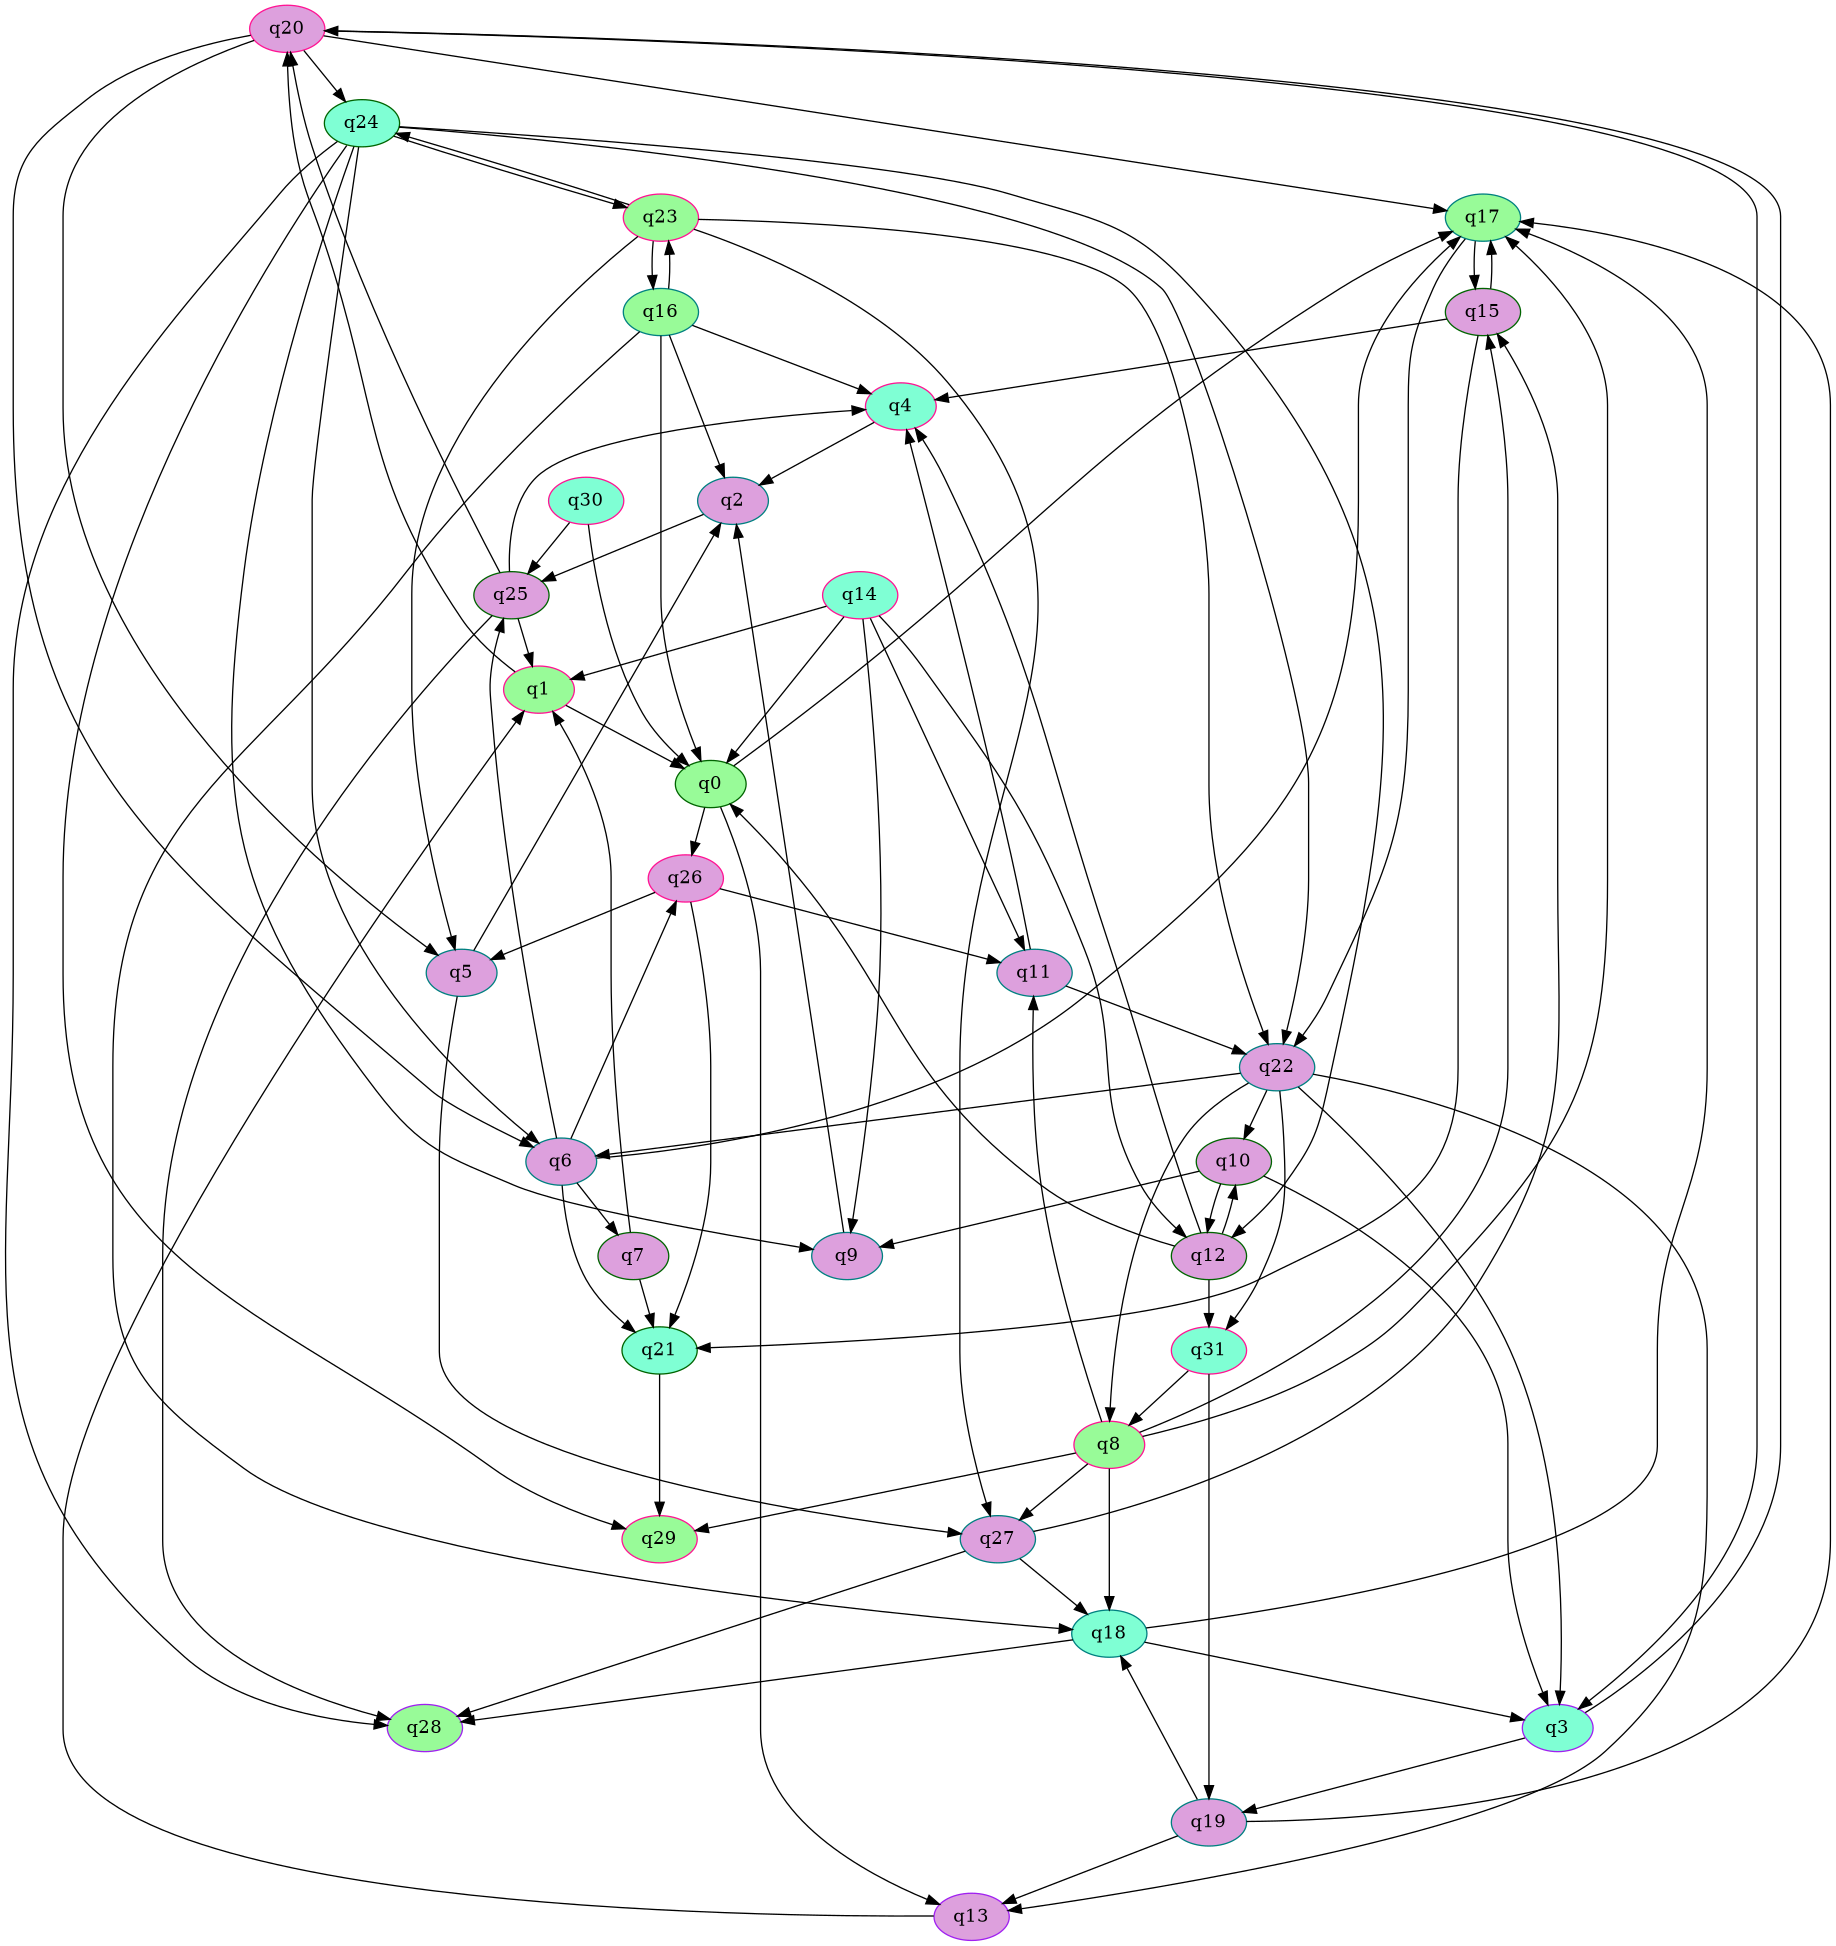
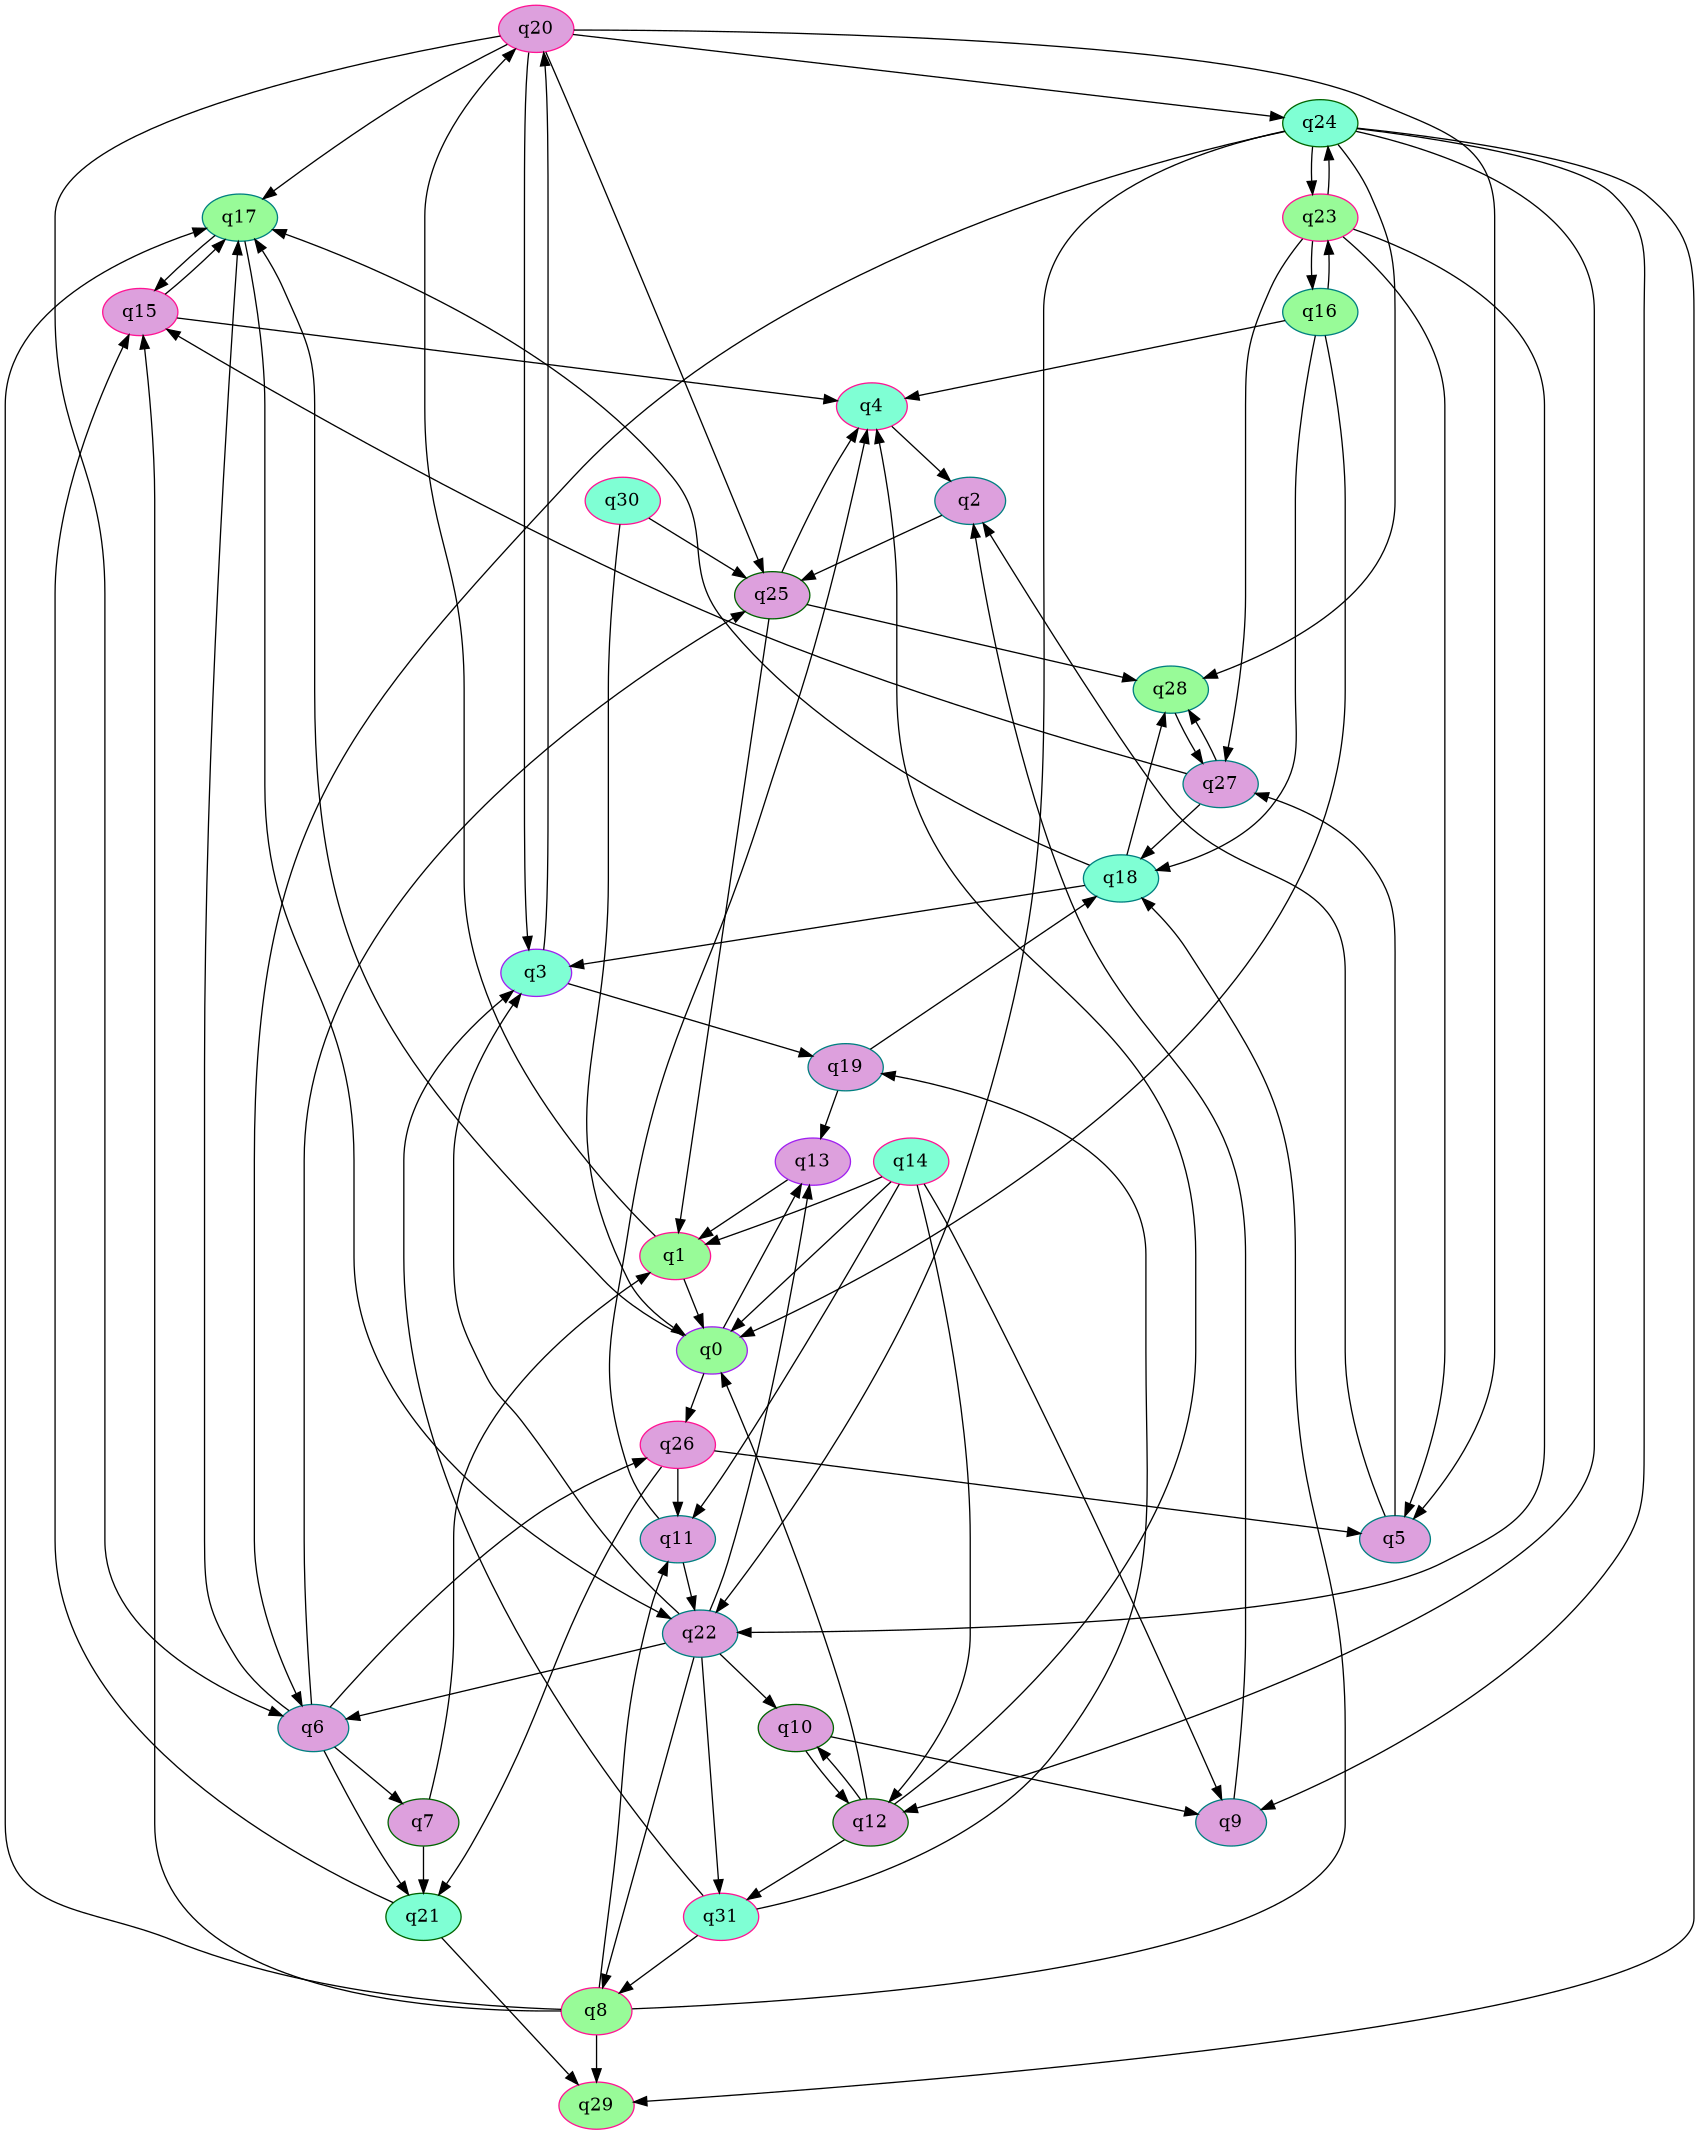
node "q15": color darkgreen -> deeppink
edge "q25" -> "q20": reversed
edge "q16" -> "q2": removed
node "q0": color darkgreen -> purple
edge "q15" -> "q21": reversed
edge "q19" -> "q17": removed
edge "q10" -> "q3": now "q31" -> "q3"
edge "q8" -> "q27": now "q28" -> "q27"
node "q28": color purple -> teal
